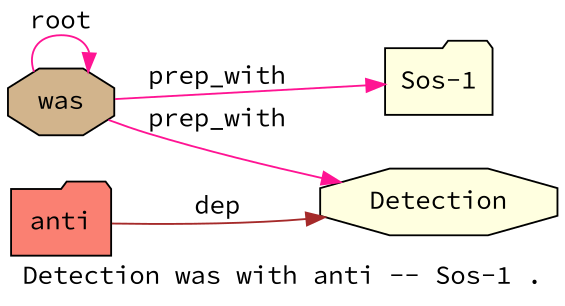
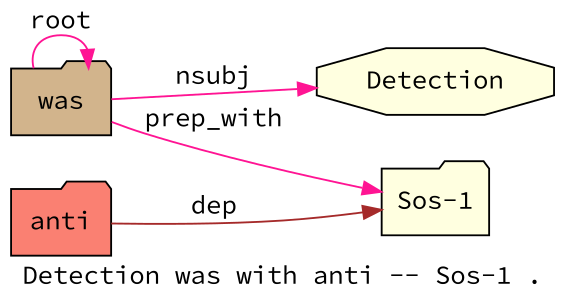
node "was": shape octagon -> folder
edge "was" -> "Detection": label "prep_with" -> "nsubj"
edge "anti" -> "Detection": now "anti" -> "Sos-1"
